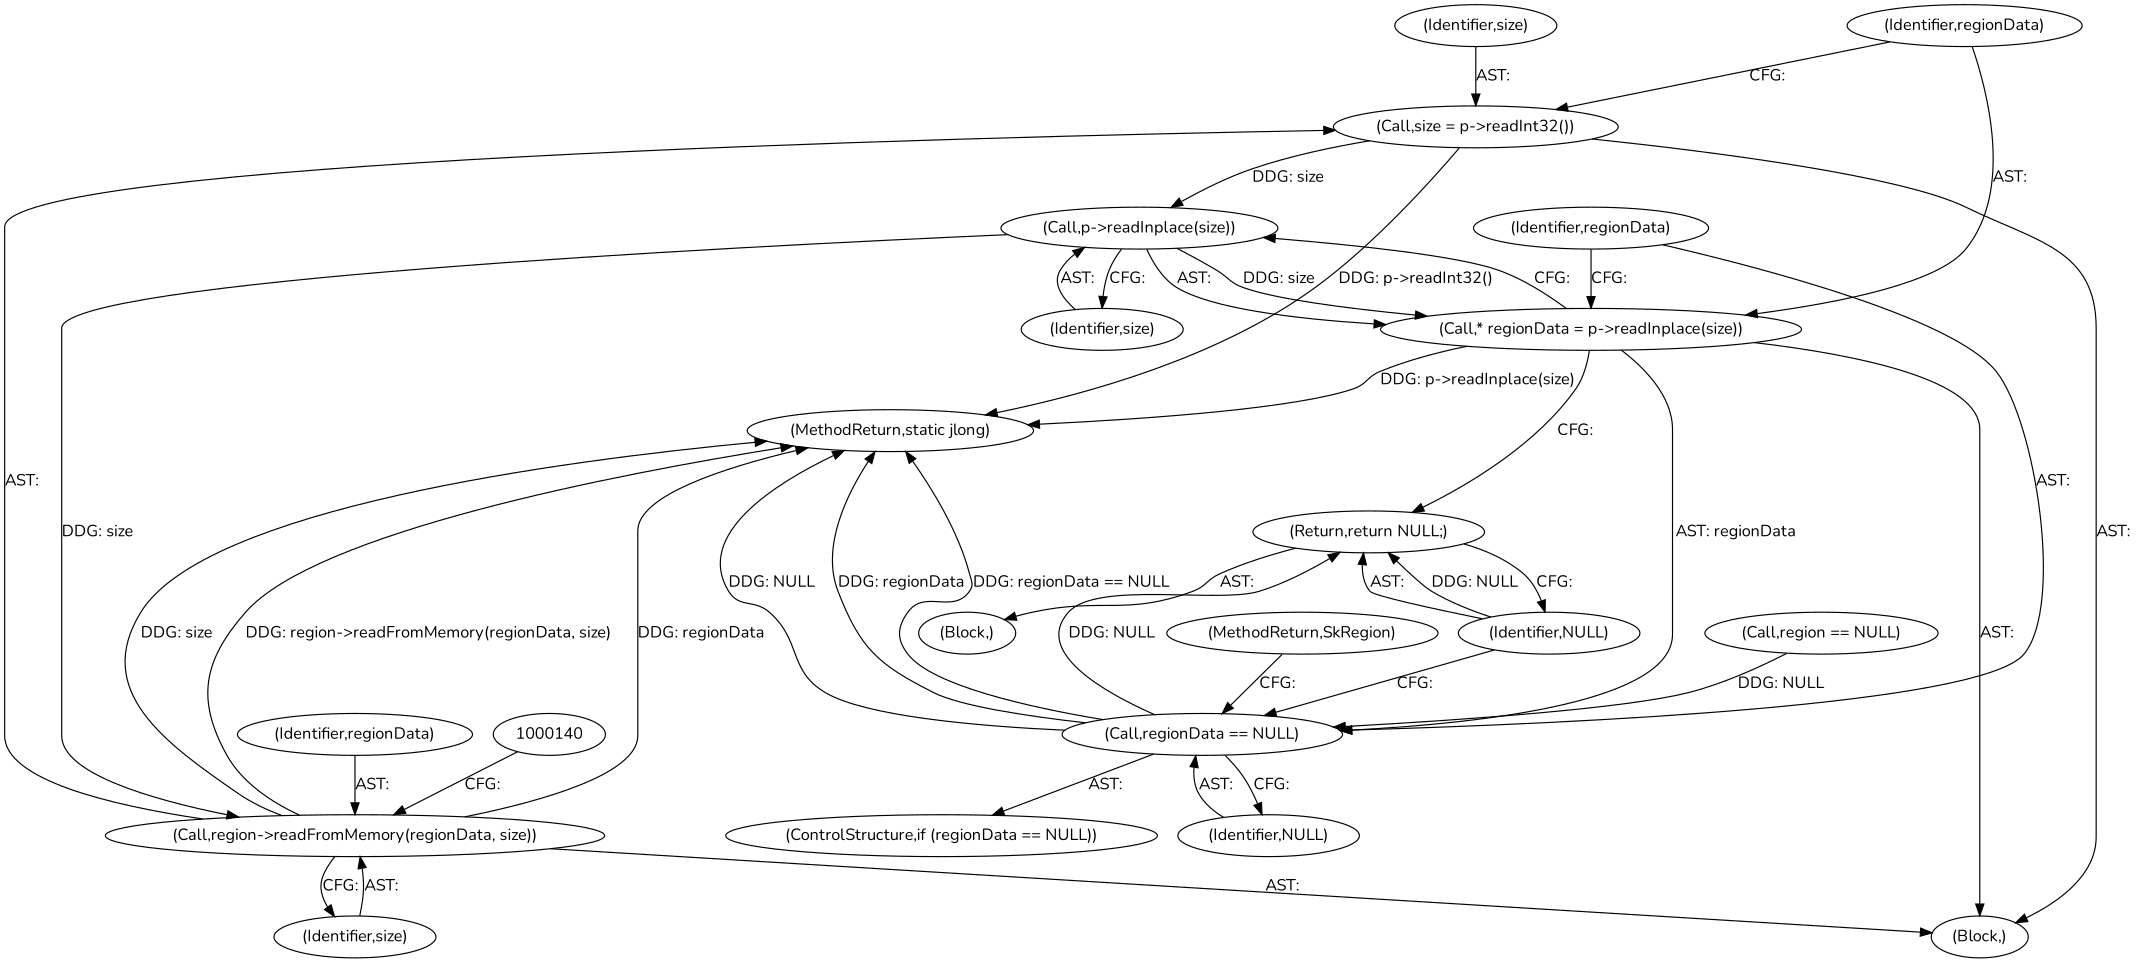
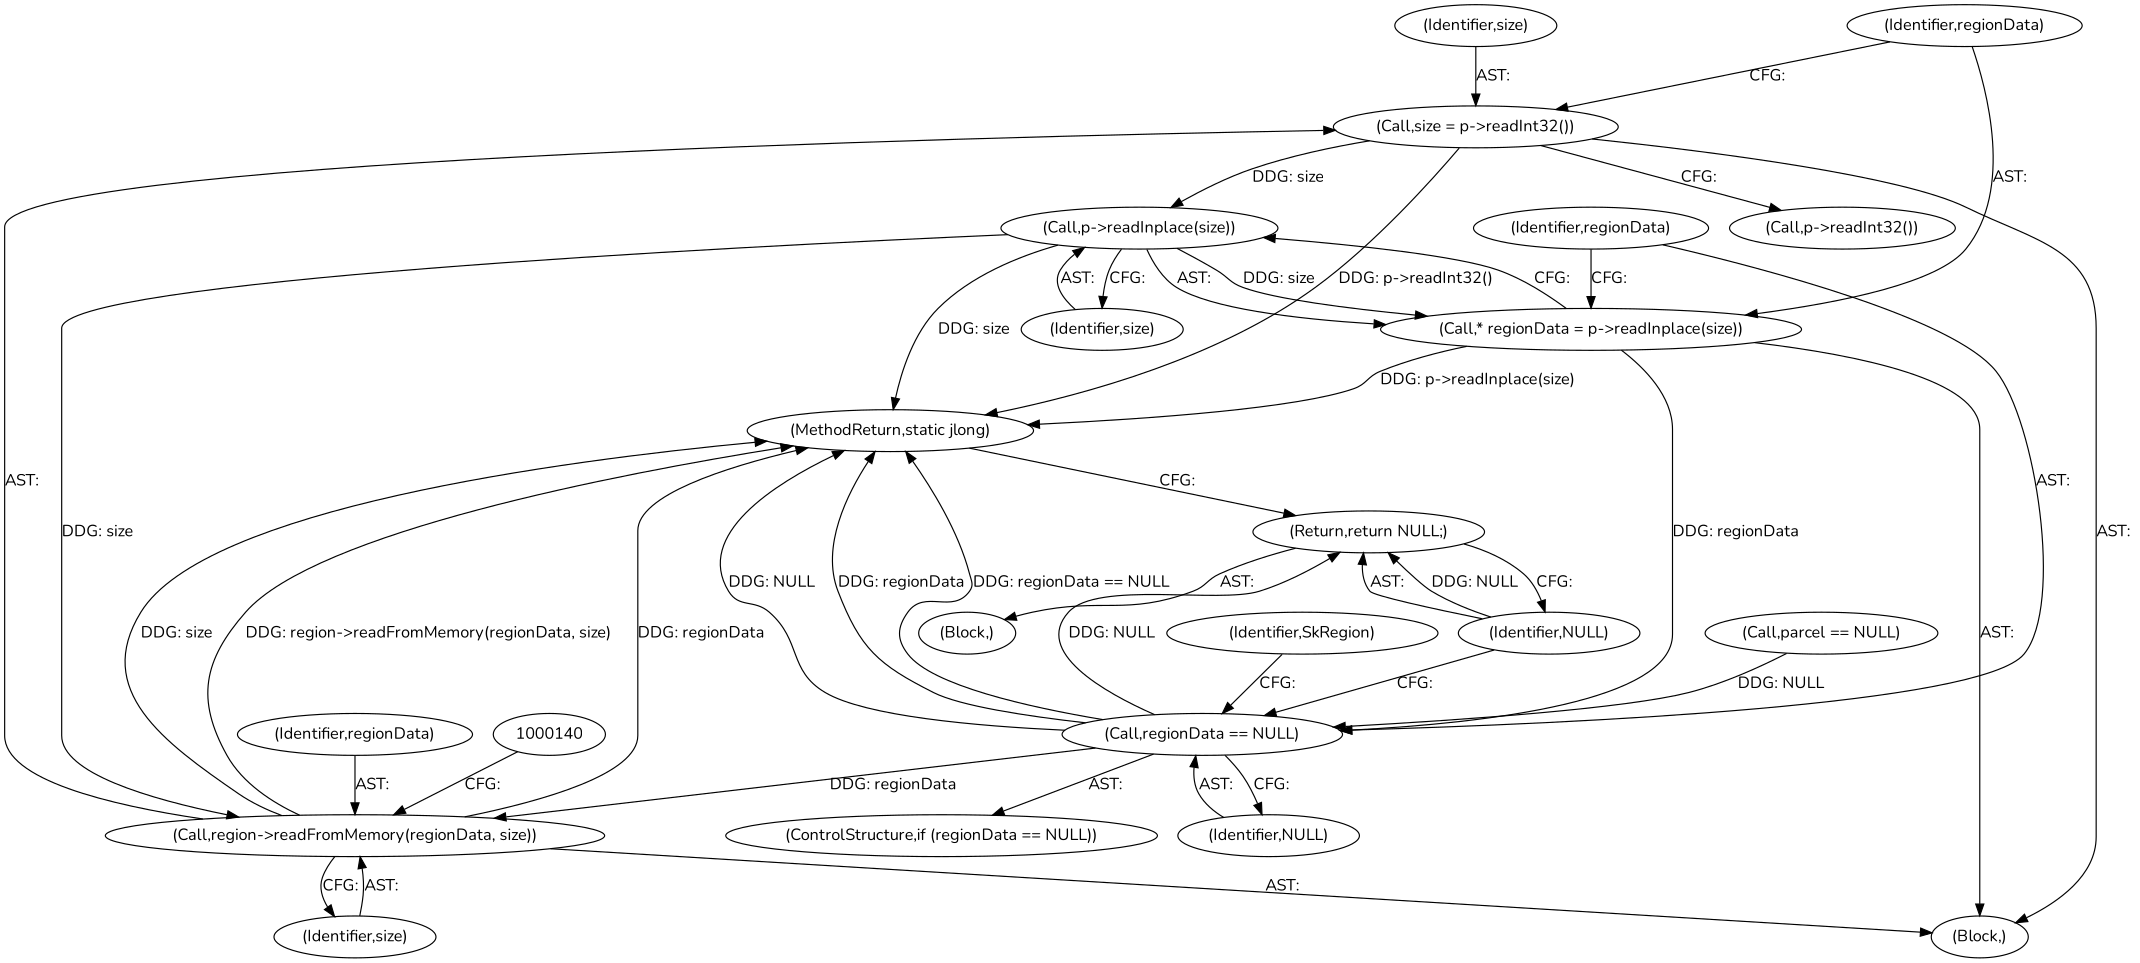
node "(Call,p->readInt32())": added
edge "(Call,p->readInplace(size))" -> "(MethodReturn,static jlong)": added, label "DDG: size"
edge "(Call,* regionData = p->readInplace(size))" -> "(Return,return NULL;)": now "(MethodReturn,static jlong)" -> "(Return,return NULL;)"
edge "(Call,* regionData = p->readInplace(size))" -> "(Call,regionData == NULL)": label "AST: regionData" -> "DDG: regionData"
node "(MethodReturn,SkRegion)": label "(MethodReturn,SkRegion)" -> "(Identifier,SkRegion)"
node "(Call,region == NULL)": label "(Call,region == NULL)" -> "(Call,parcel == NULL)"
edge "(Call,regionData == NULL)" -> "(Call,region->readFromMemory(regionData, size))": added, label "DDG: regionData"
